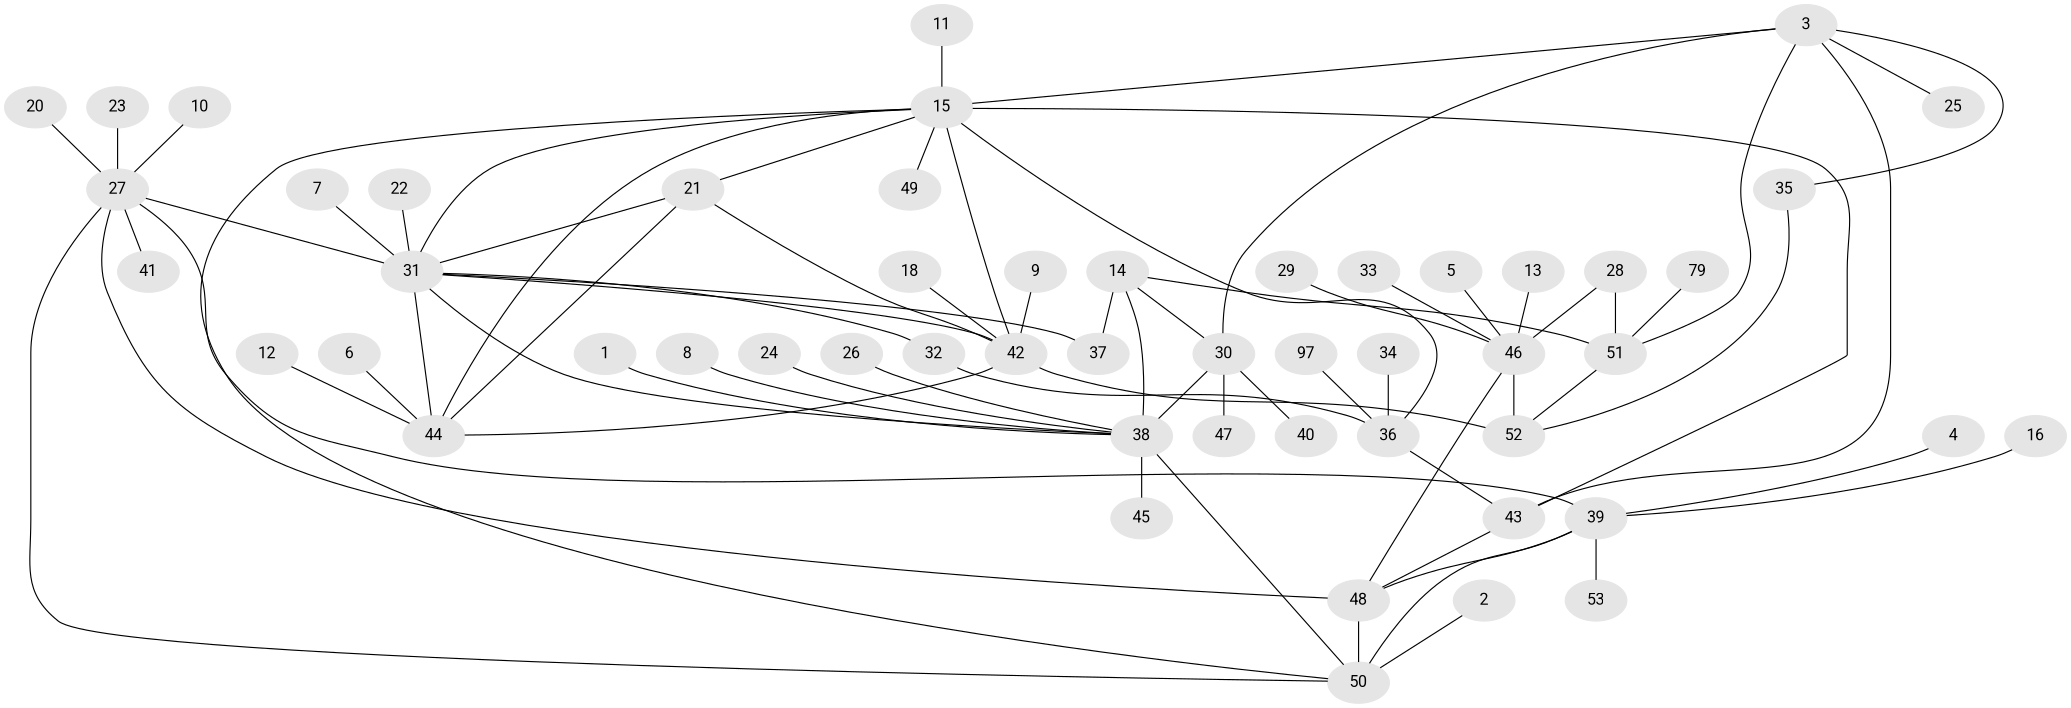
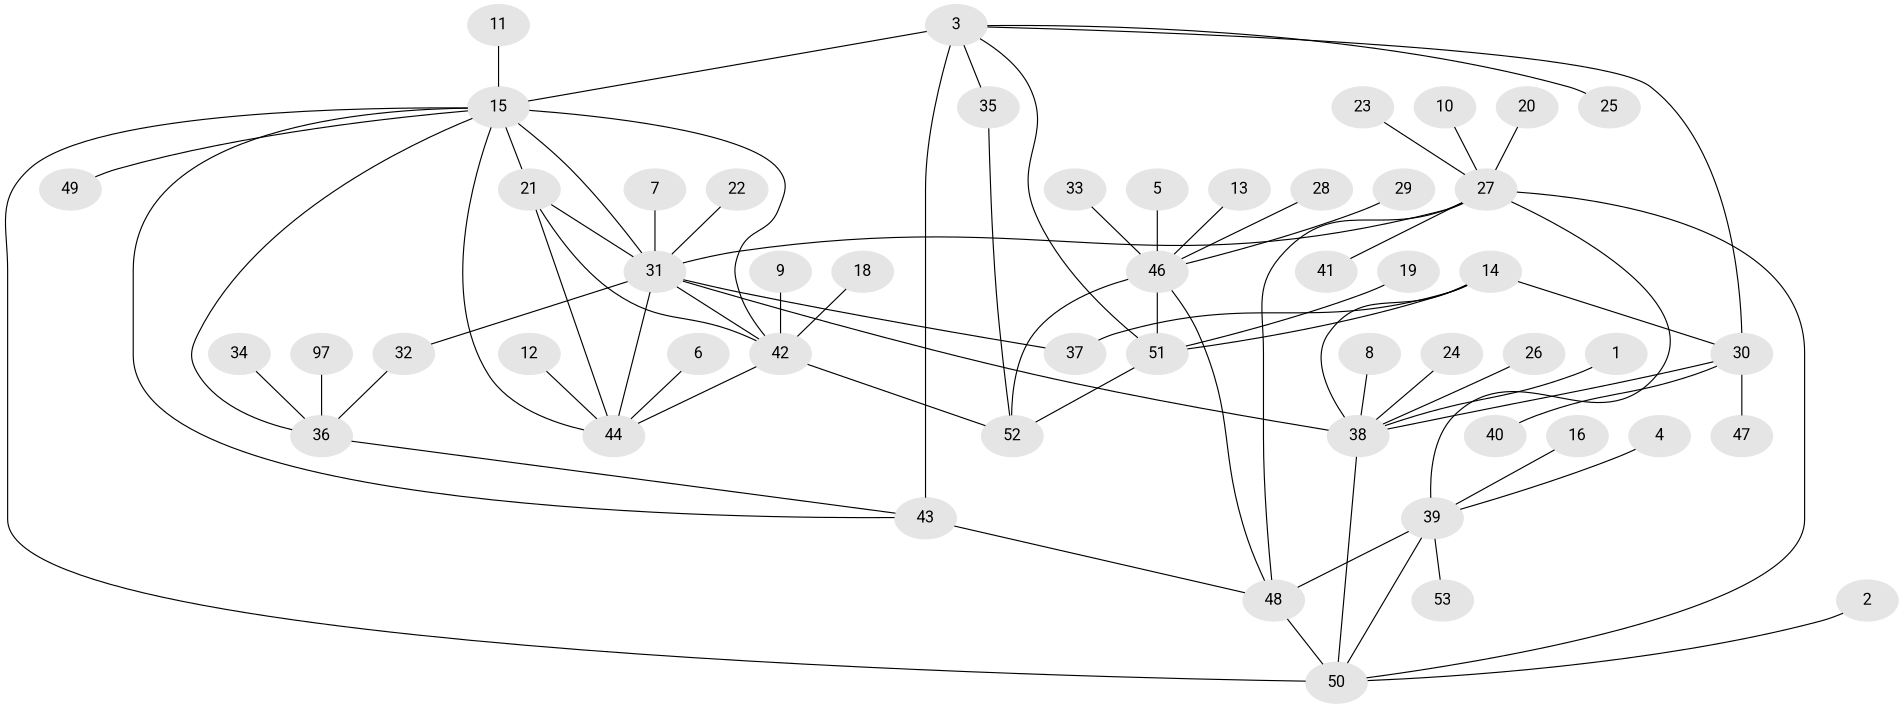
node "79": label "79" -> "19"
edge "28" -- "51": now "46" -- "51"
node "45": removed
